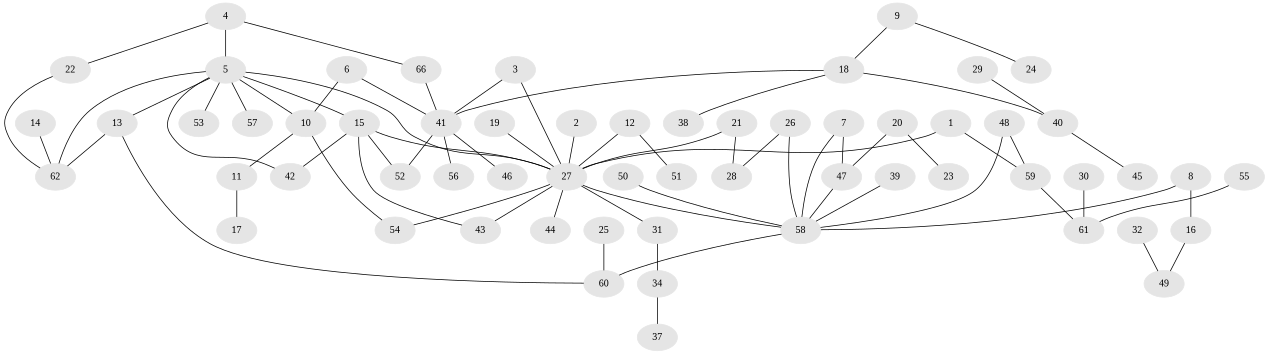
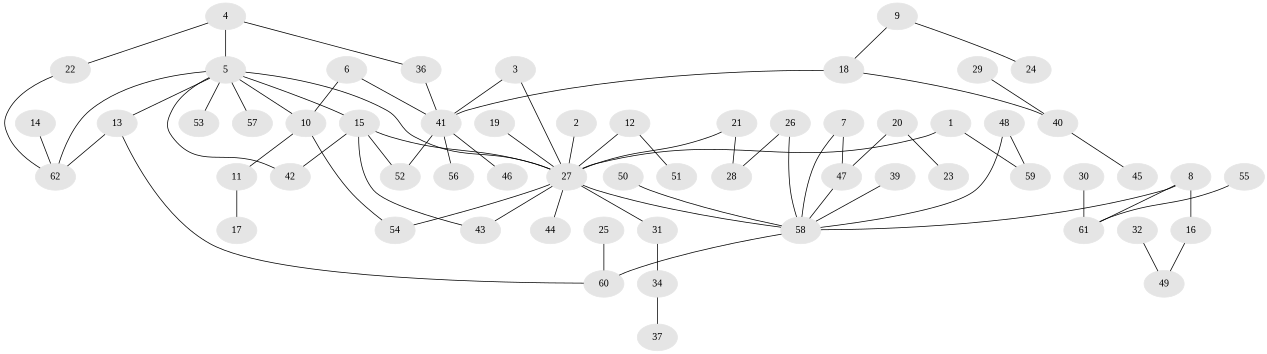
node "66": label "66" -> "36"
node "38": removed
edge "59" -- "61": now "8" -- "61"
